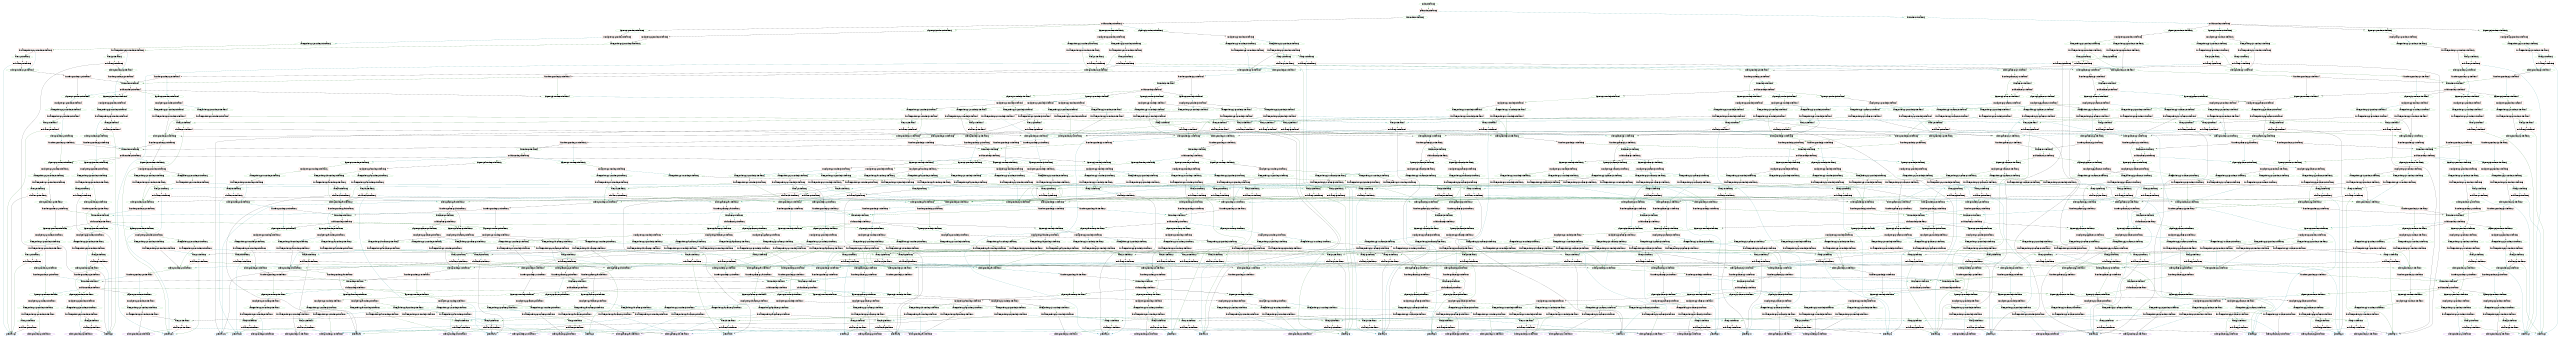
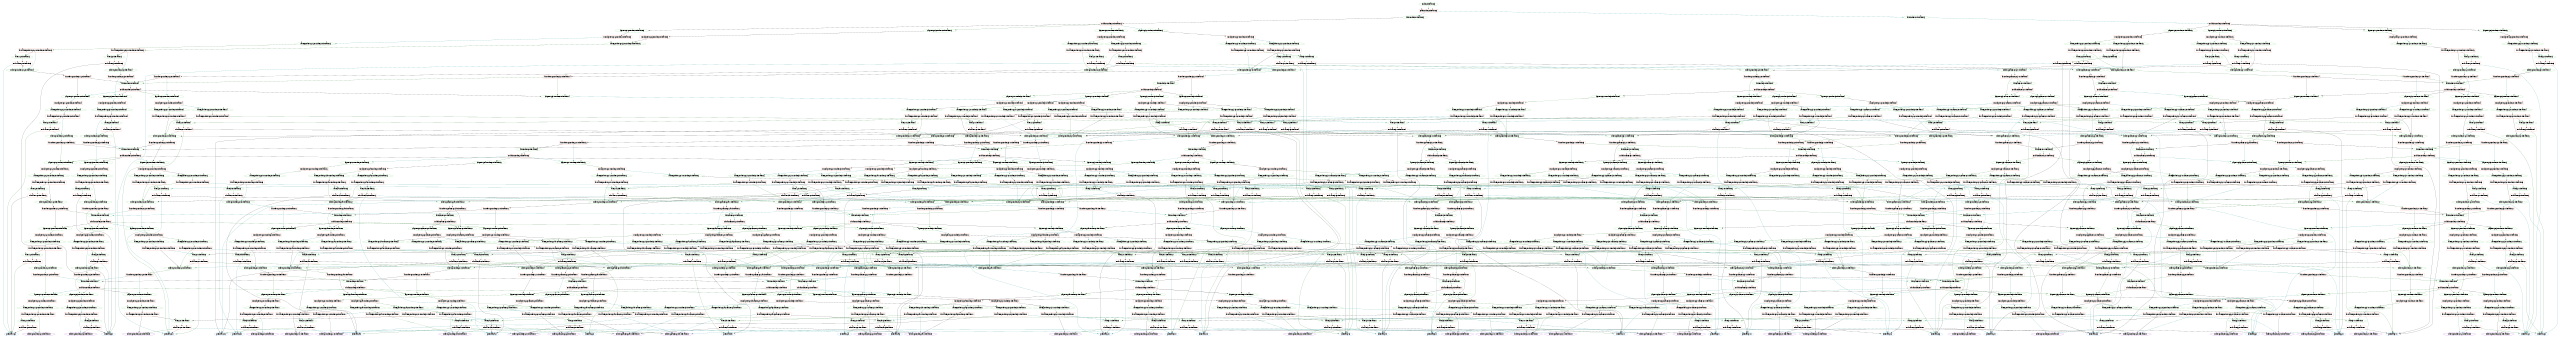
edge "mul_value_16_0_iteration_5" -> "nodeMsg_smoke_2_16_0_iteration_4": reversed
node "sum_cliqueMsg_23_smoke_2_1_cancer_4": label "sum_cliqueMsg_23_smoke_2_1_cancer_4" -> "sum_cliqueMsg_23_smoke_2_1_iteration_4"
node "nodeMsg_smoke_2_16_1_iteration_3": added
